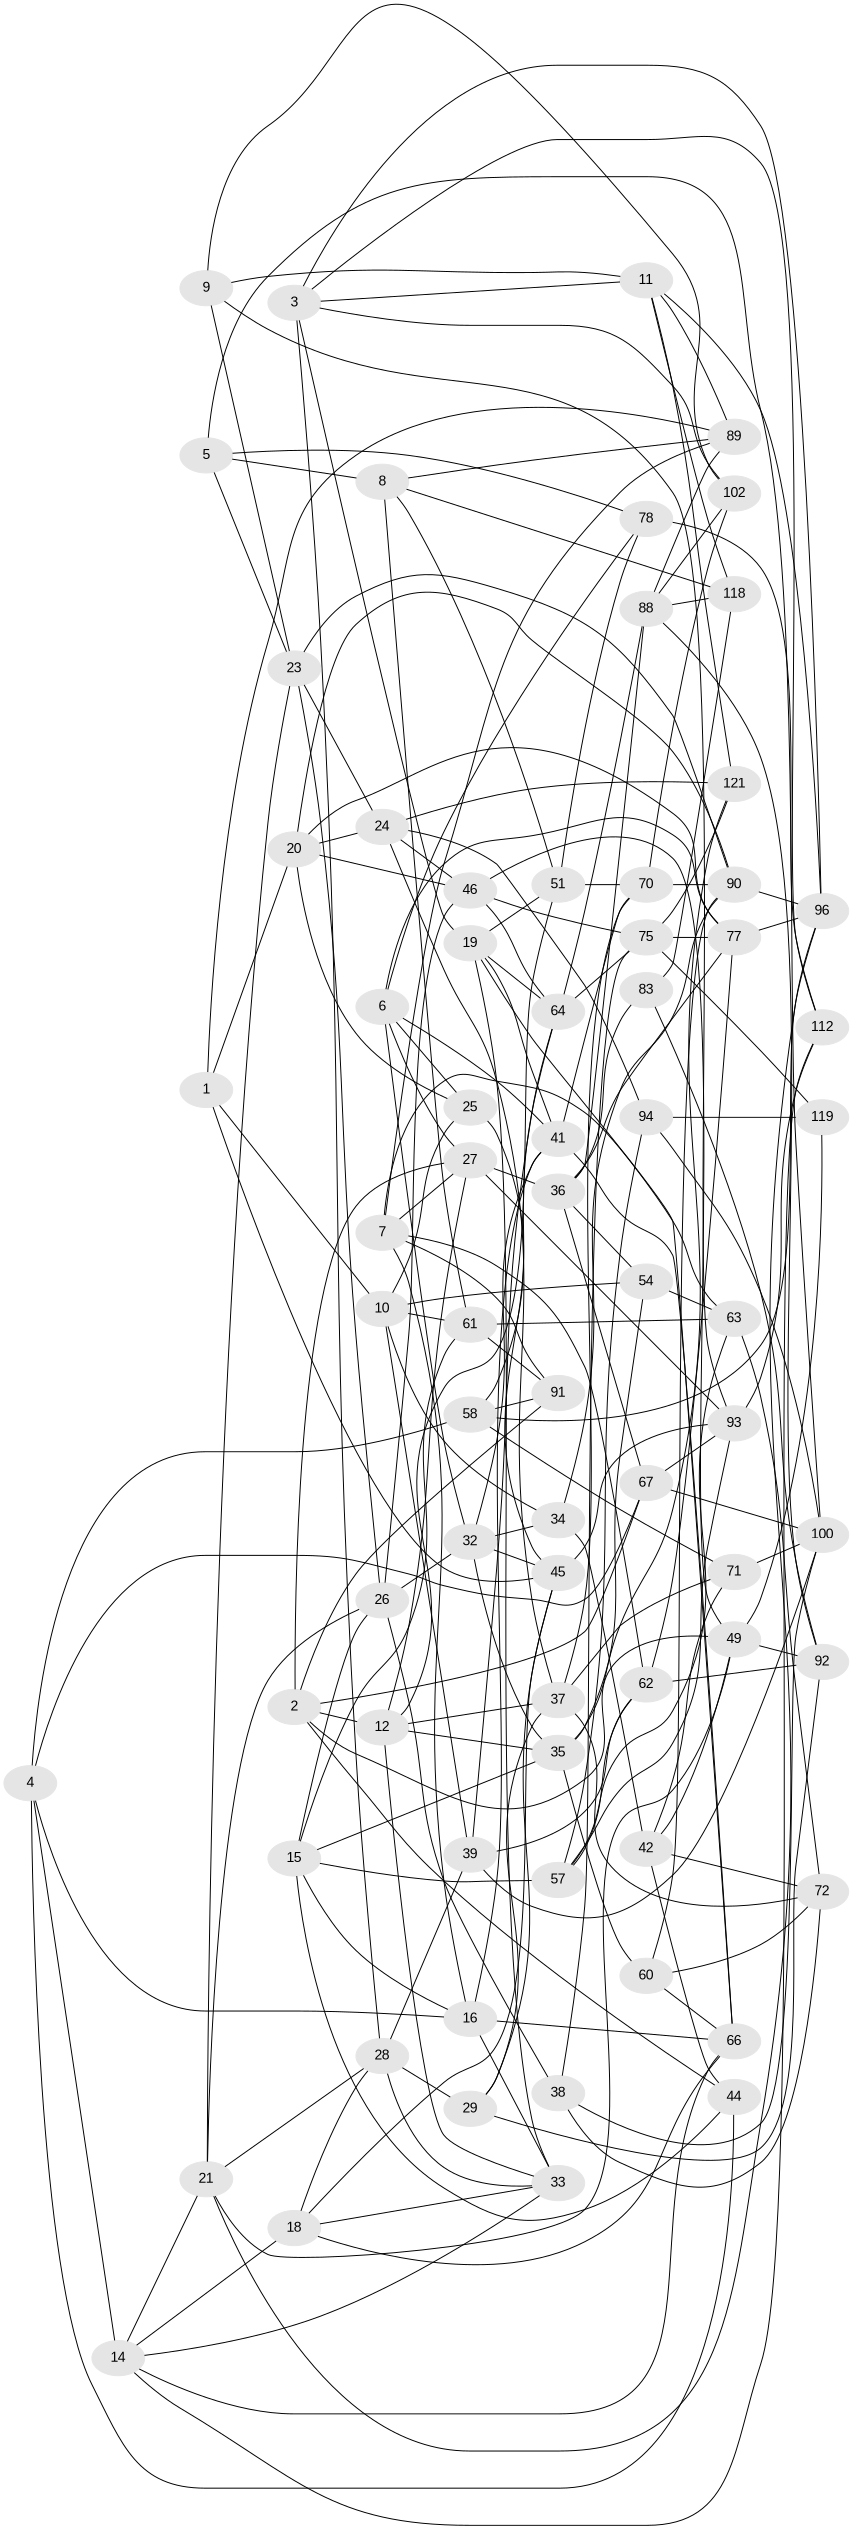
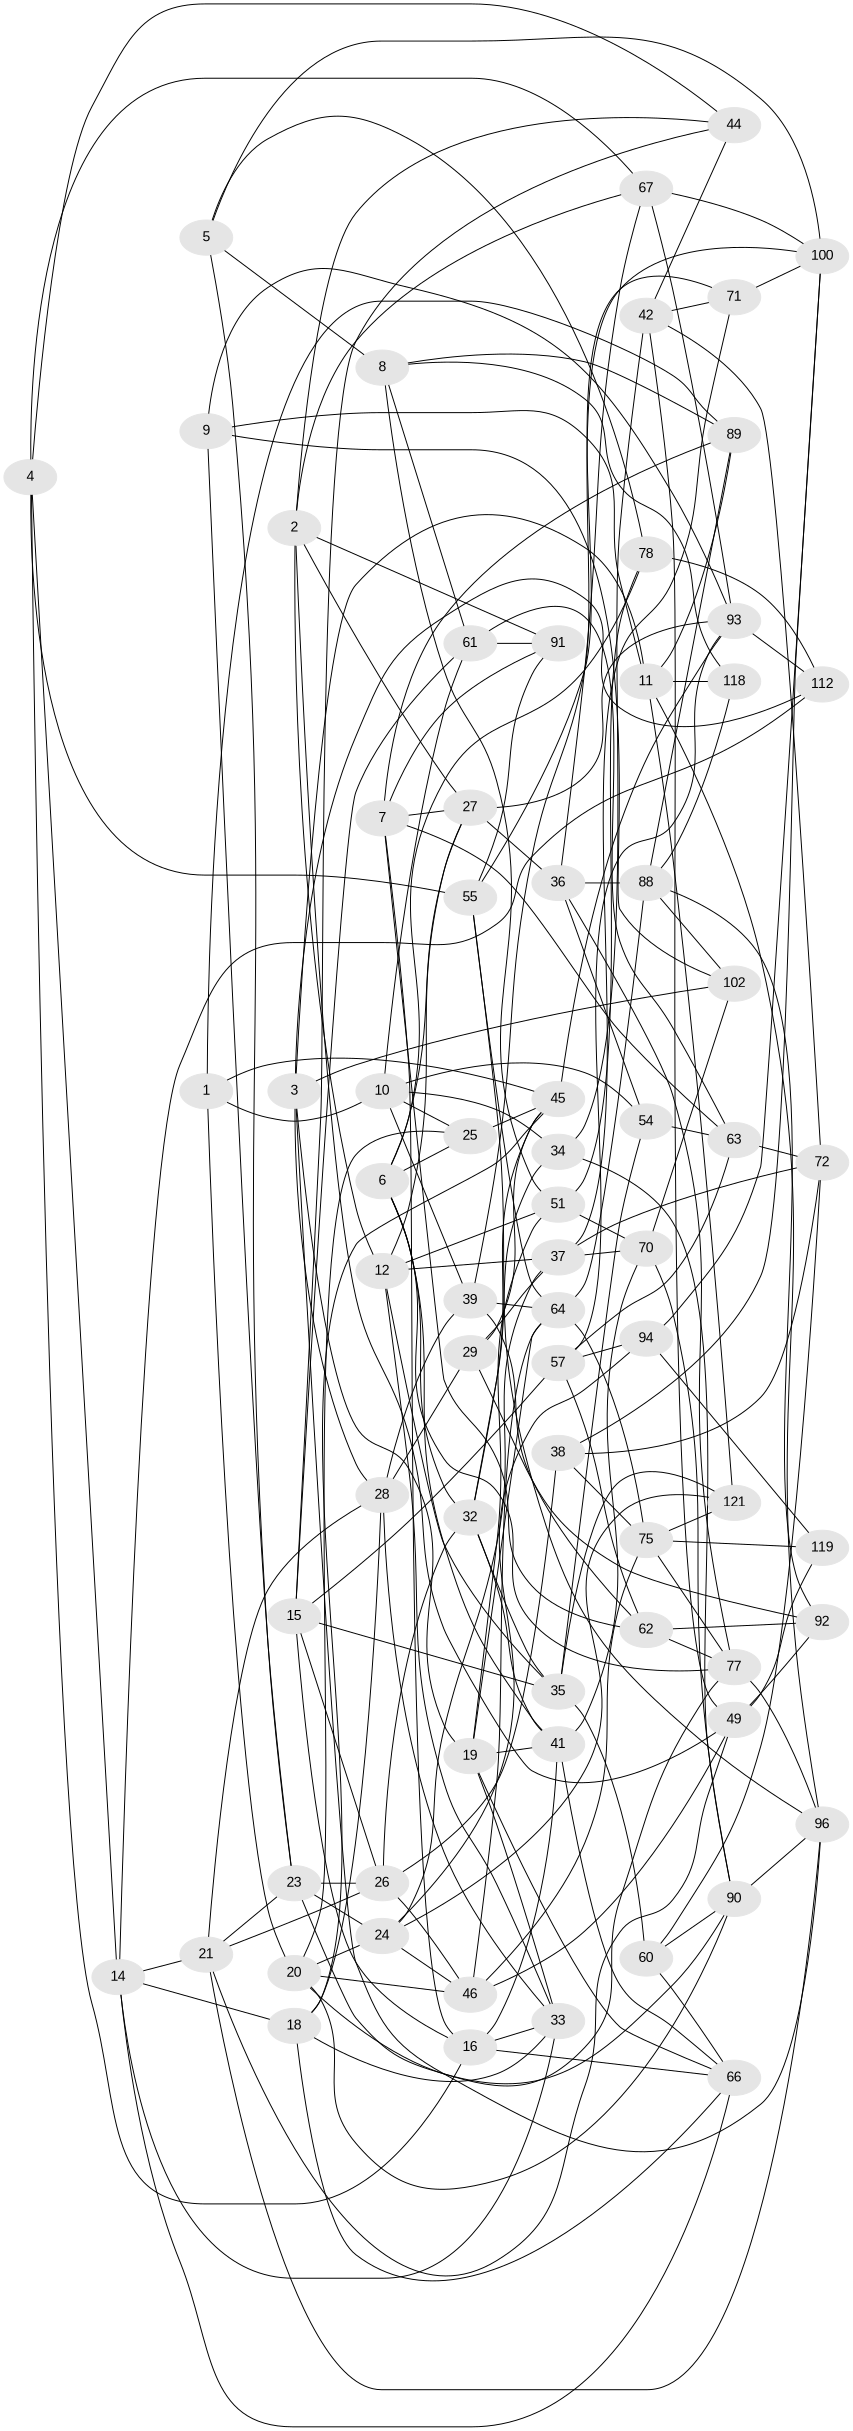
node "83": removed
node "58": label "58" -> "55"
